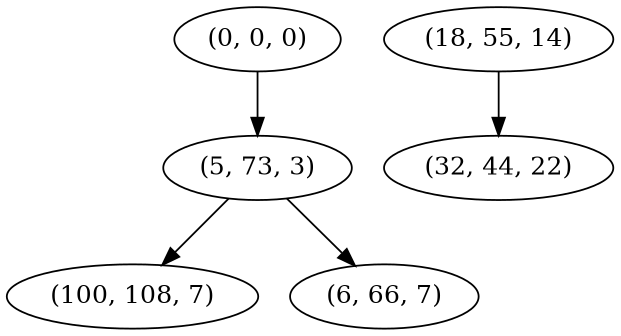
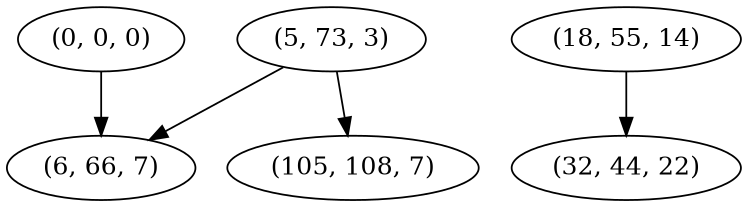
edge "(0, 0, 0)" -> "(5, 73, 3)": now "(0, 0, 0)" -> "(6, 66, 7)"
node "(100, 108, 7)": label "(100, 108, 7)" -> "(105, 108, 7)"
